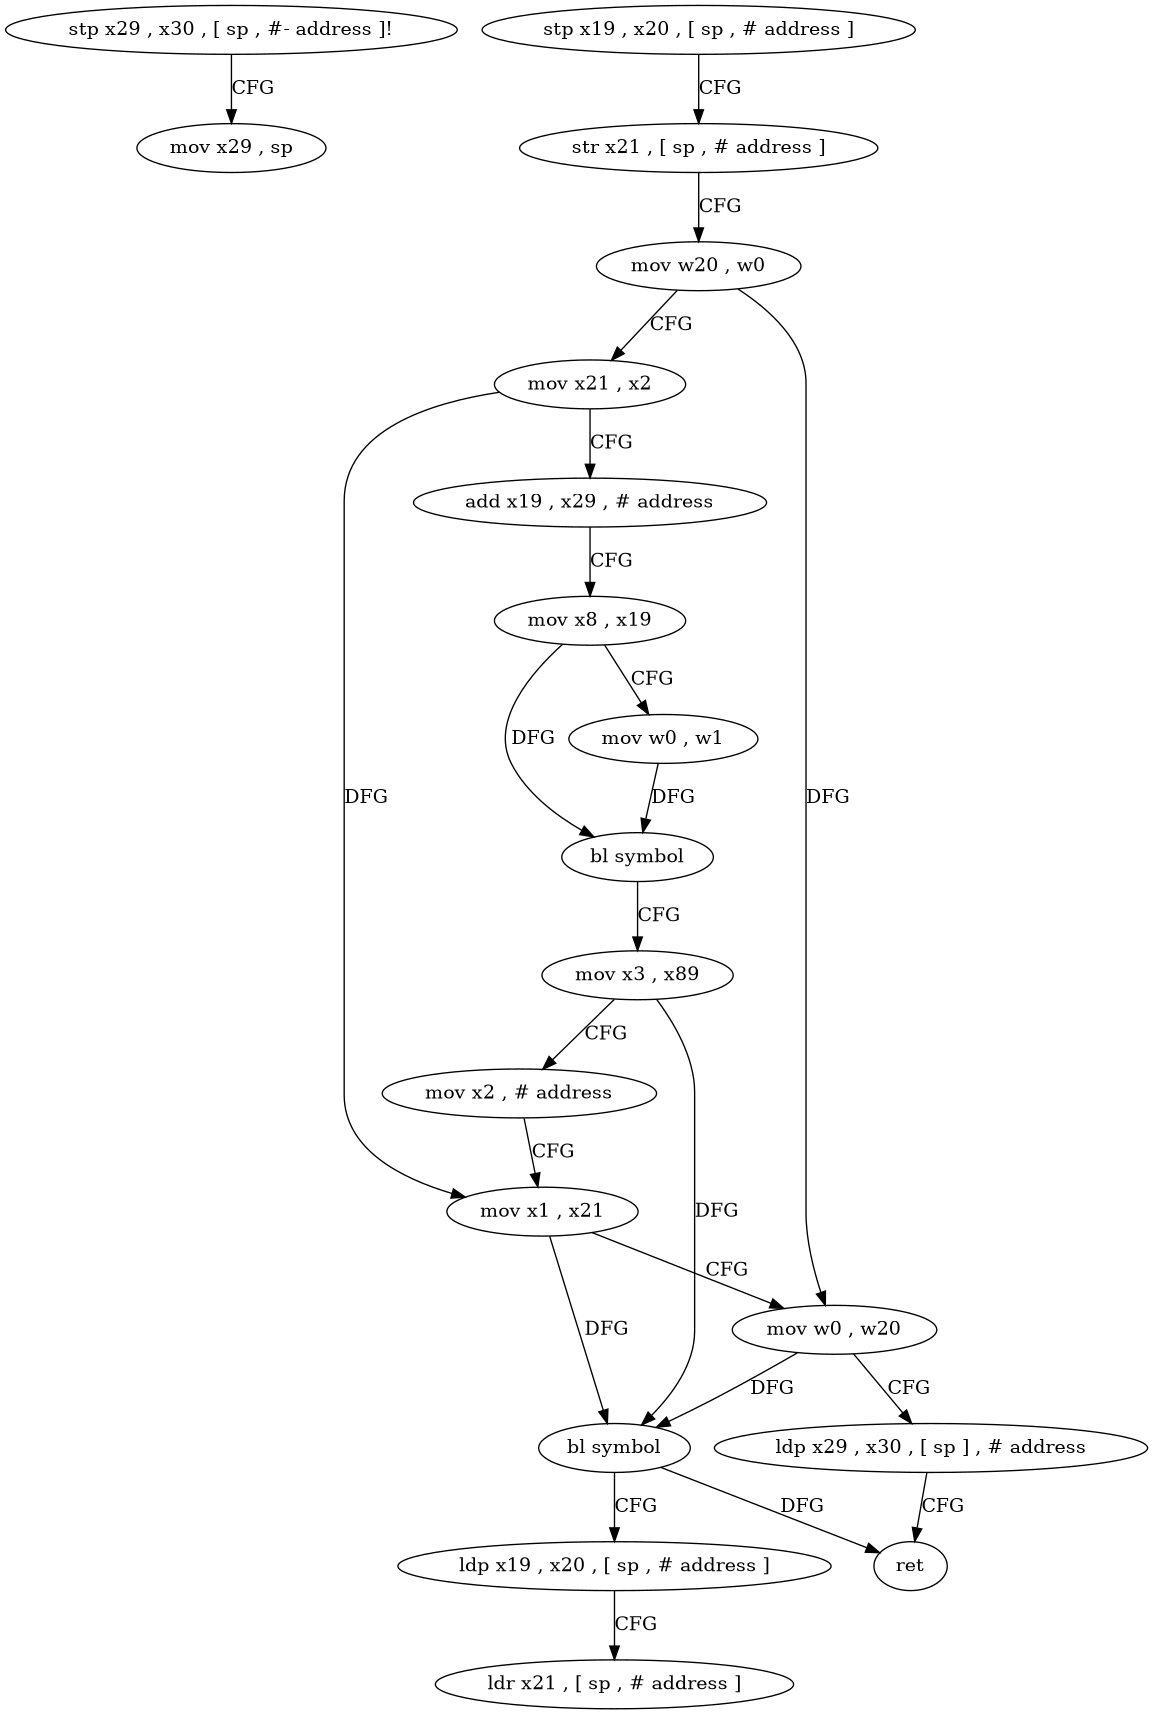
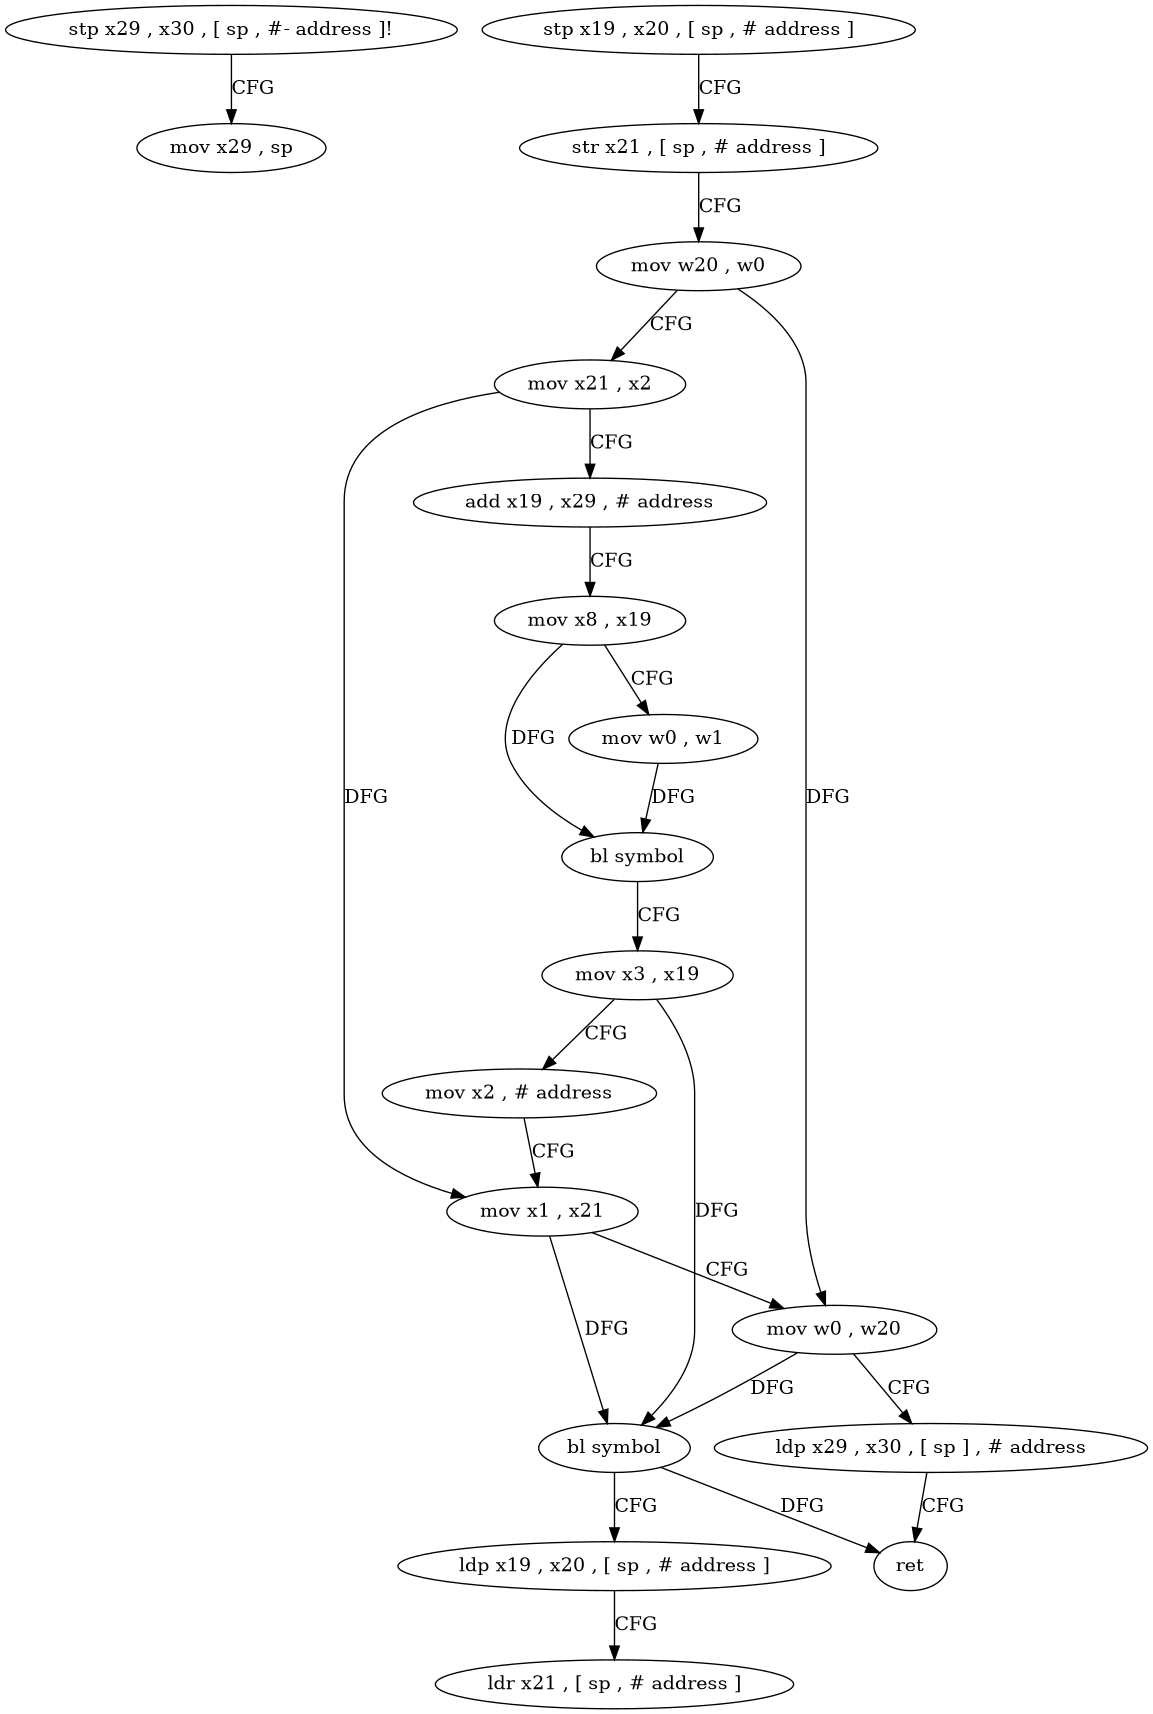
node "mov x3 , x89": label "mov x3 , x89" -> "mov x3 , x19"
